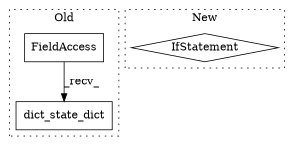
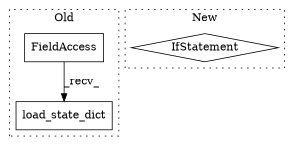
node "dict_state_dict": label "dict_state_dict" -> "load_state_dict"
